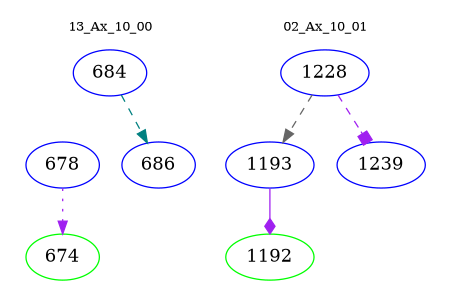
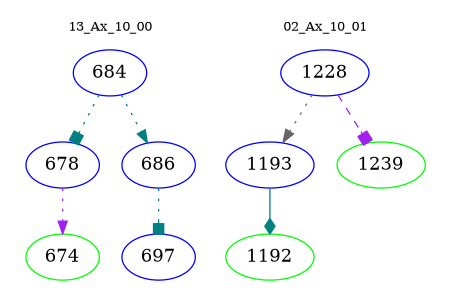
edge "684" -> "678": added
edge "684" -> "686": style dashed -> dotted
edge "1228" -> "1193": style dashed -> dotted
node "1239": color blue -> green
edge "1193" -> "1192": color purple -> teal
node "697": added
